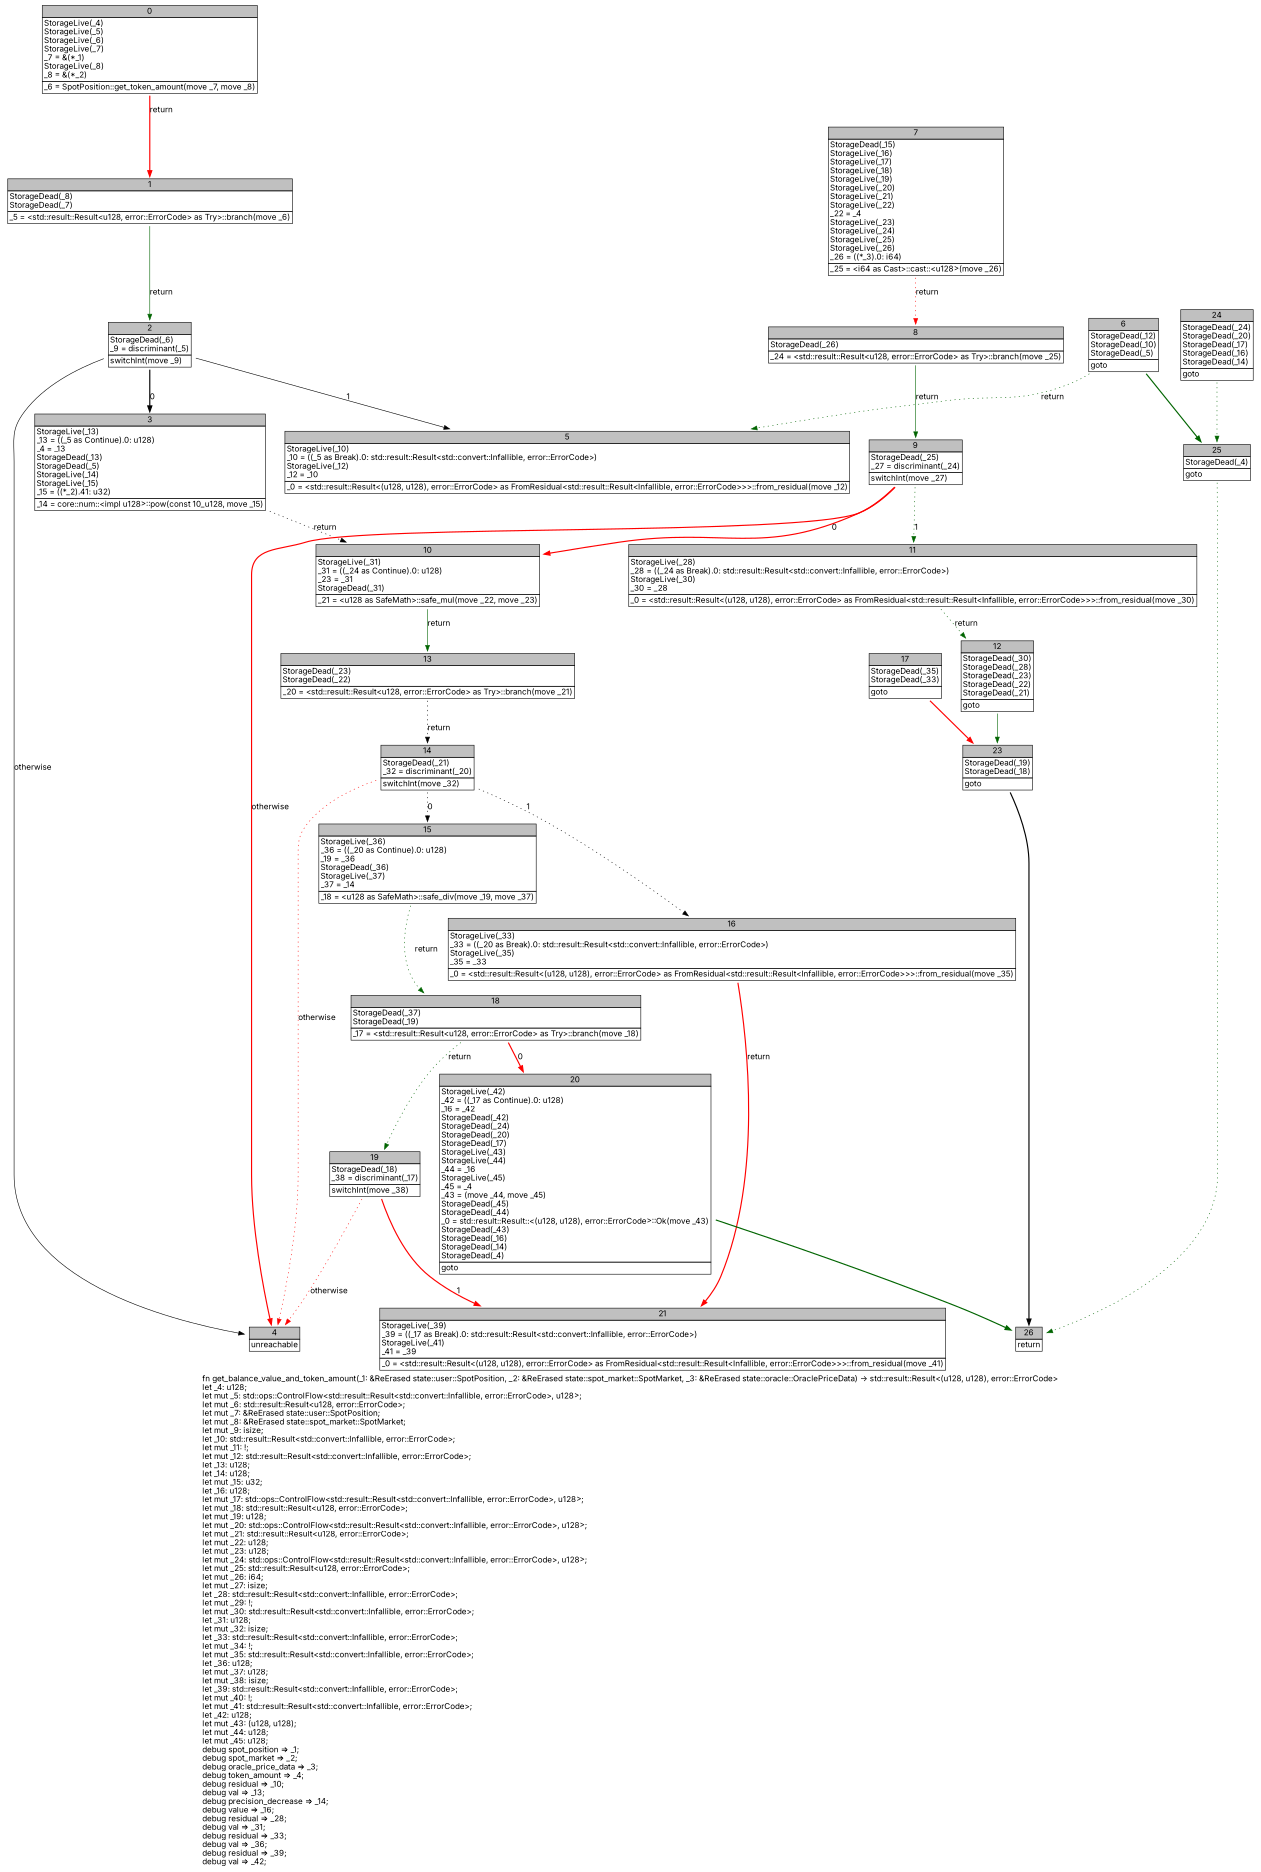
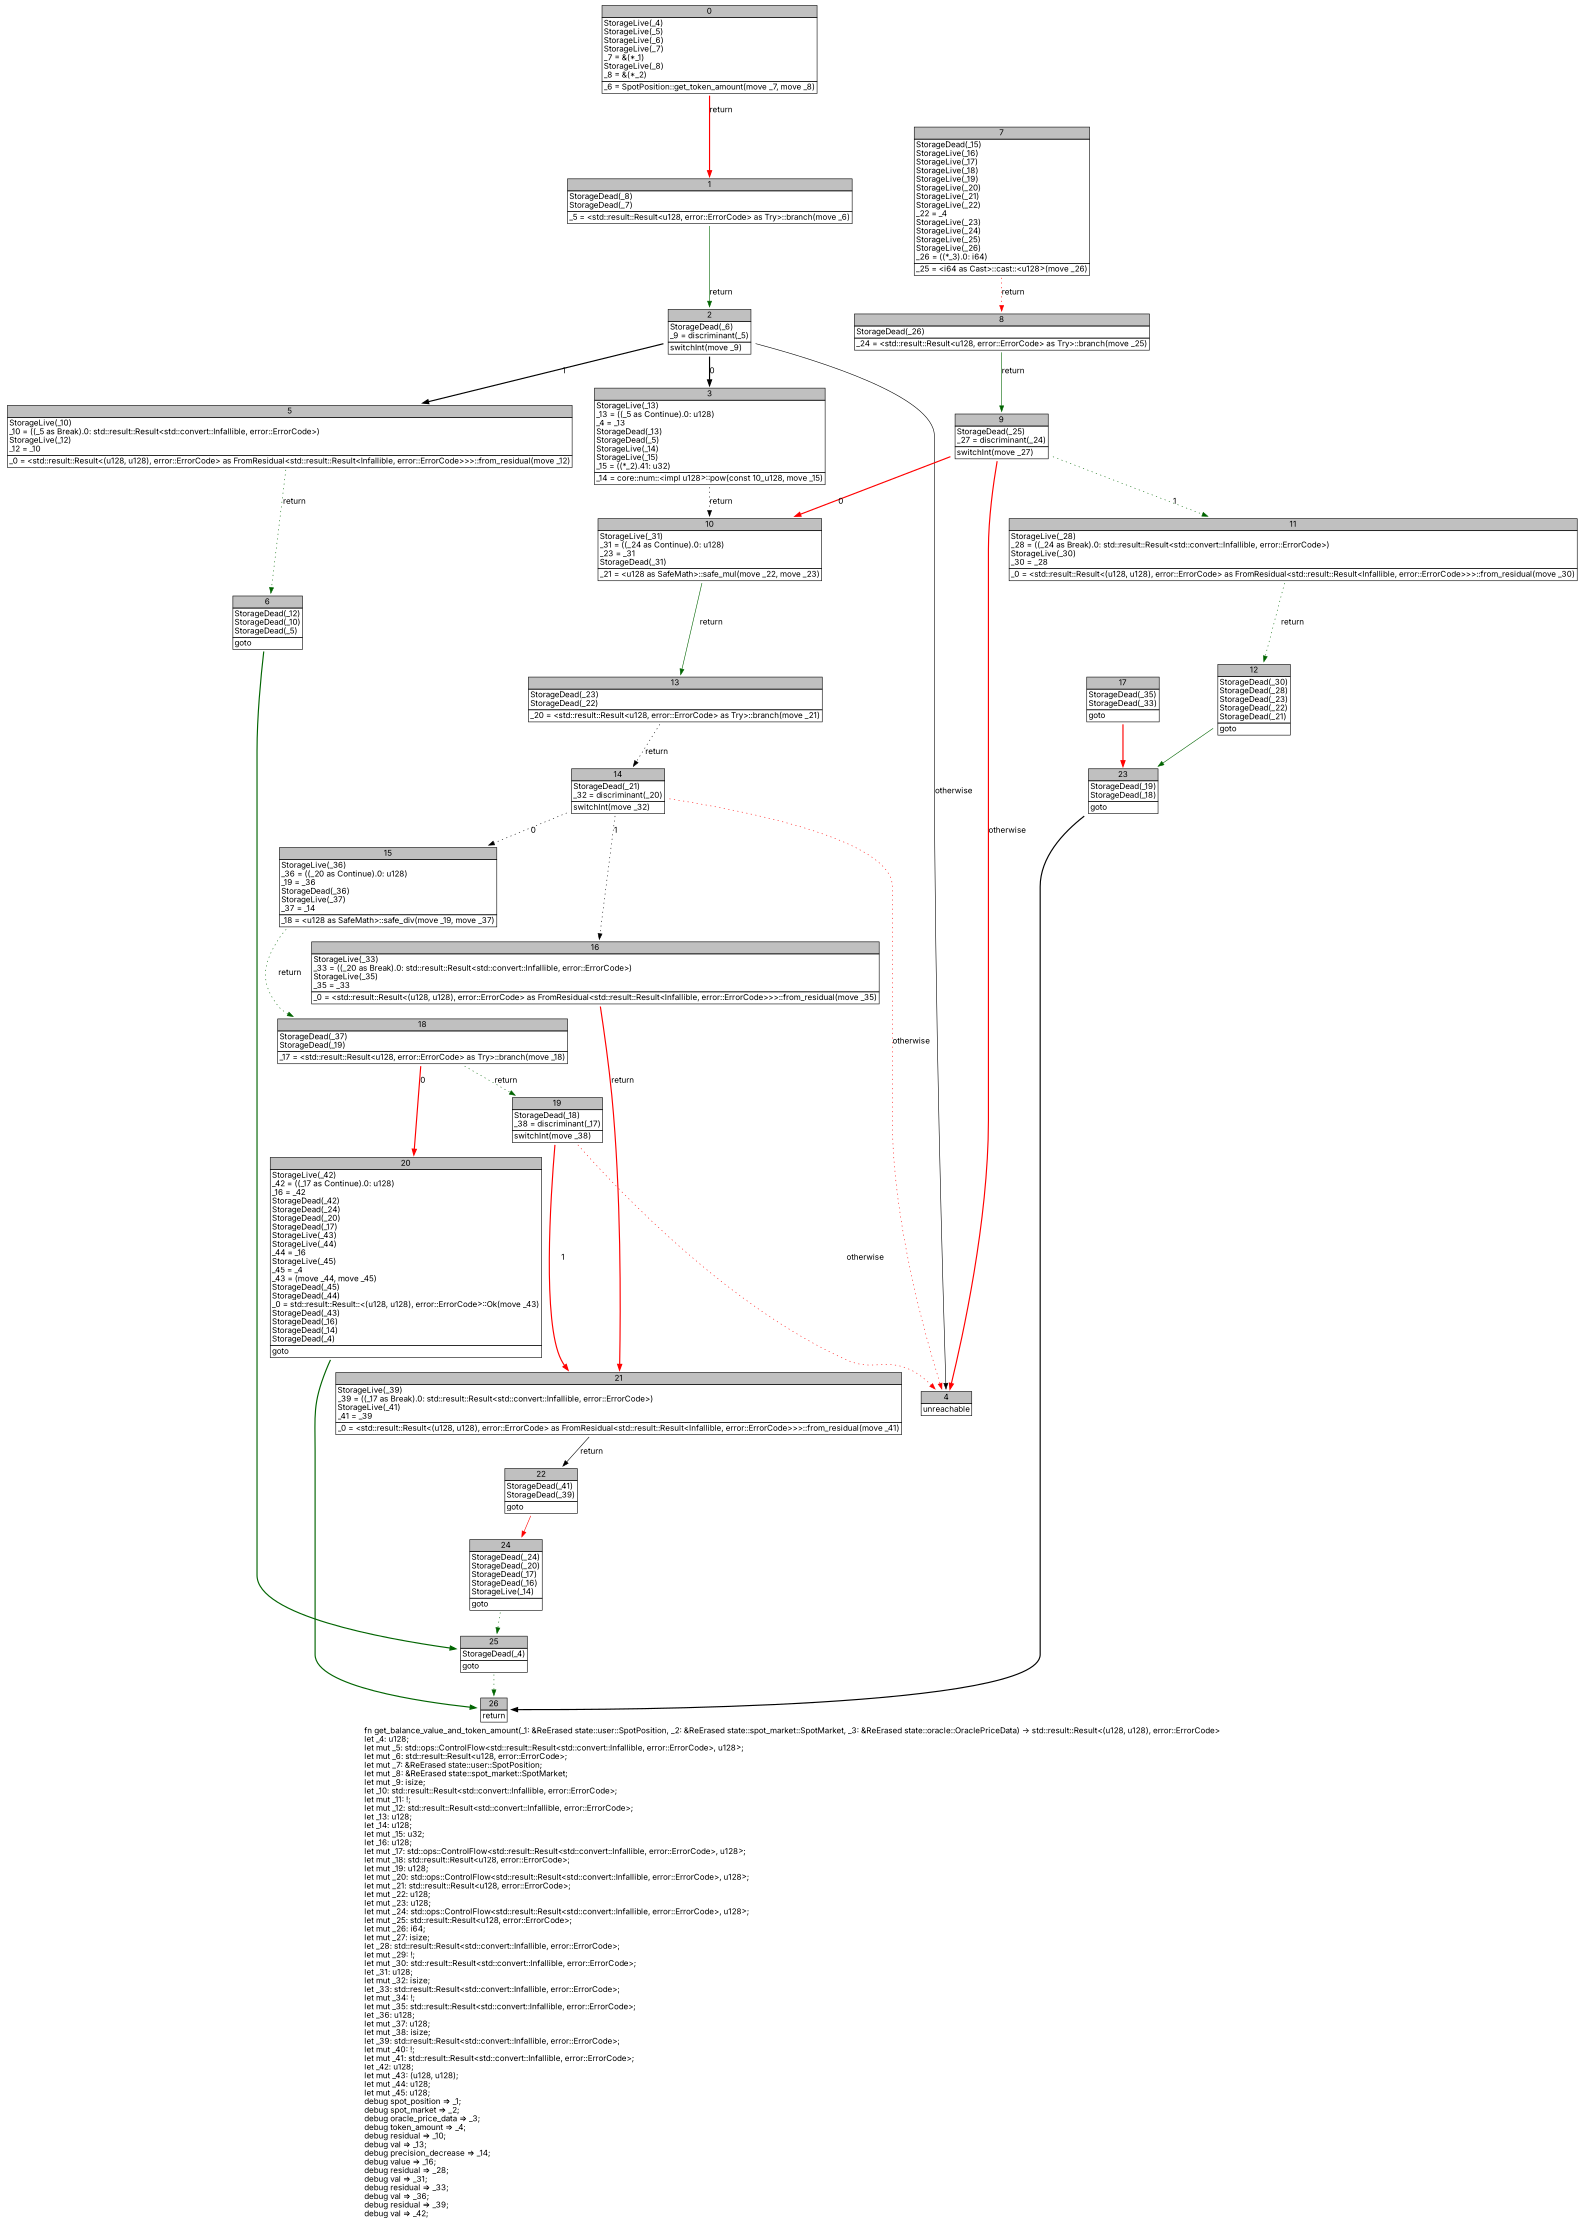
node "24": text "StorageDead(_14)" -> "StorageLive(_14)"
edge "2" -> "5": style solid -> bold
edge "6" -> "5": reversed
node "22": added
